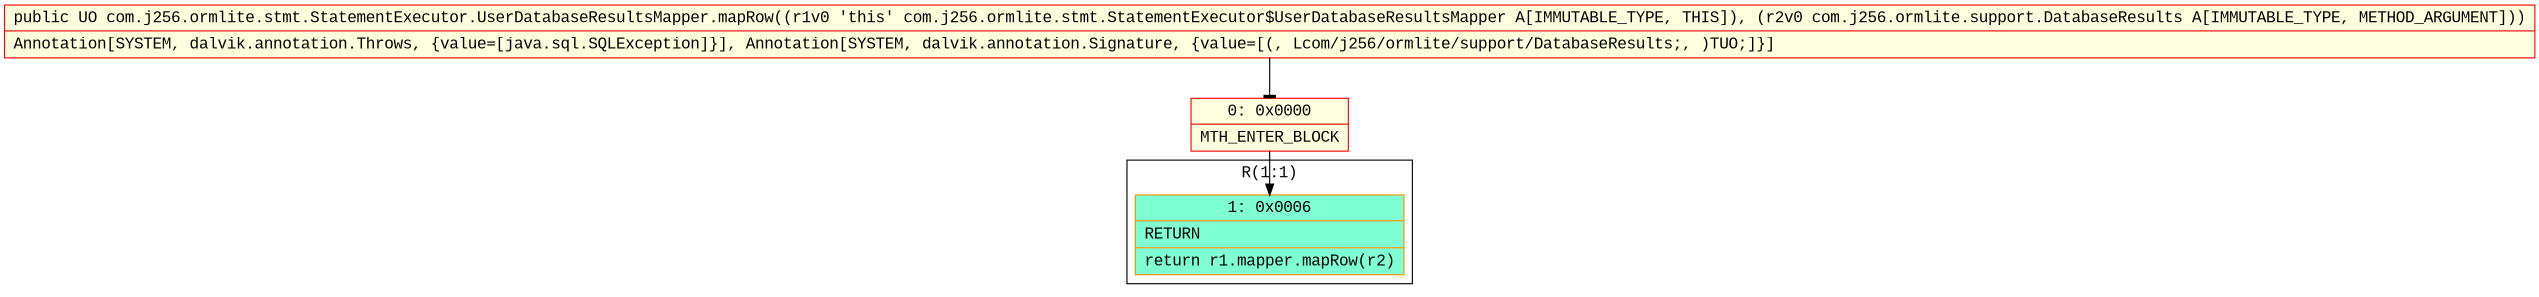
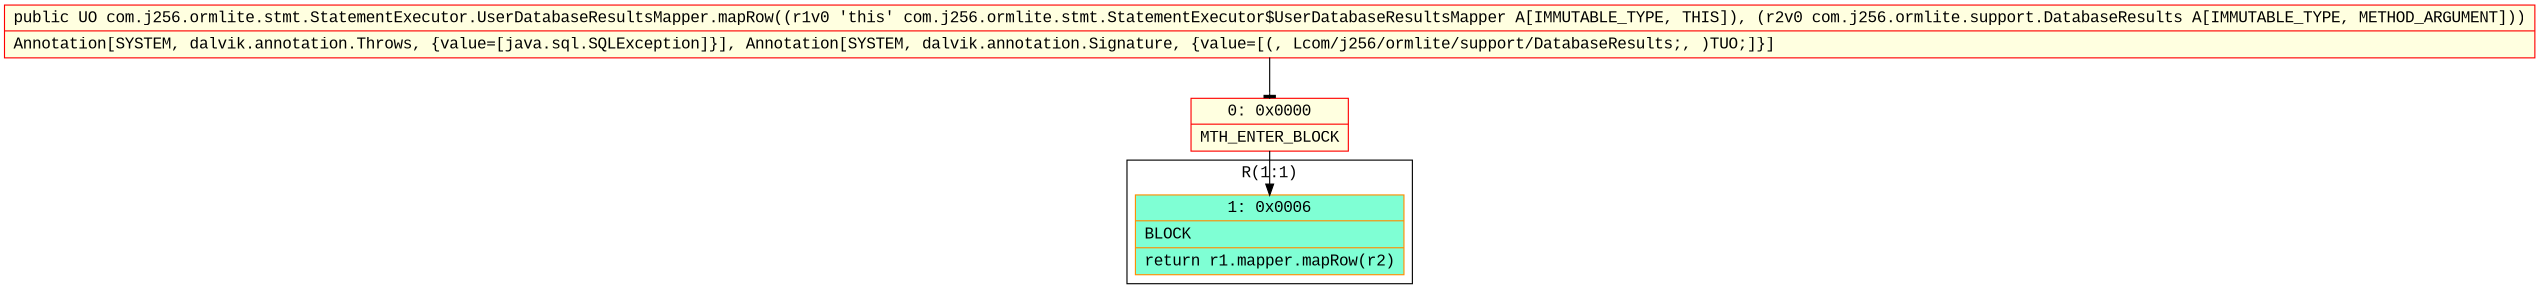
node "1: 0x0006": text "RETURN" -> "BLOCK"
